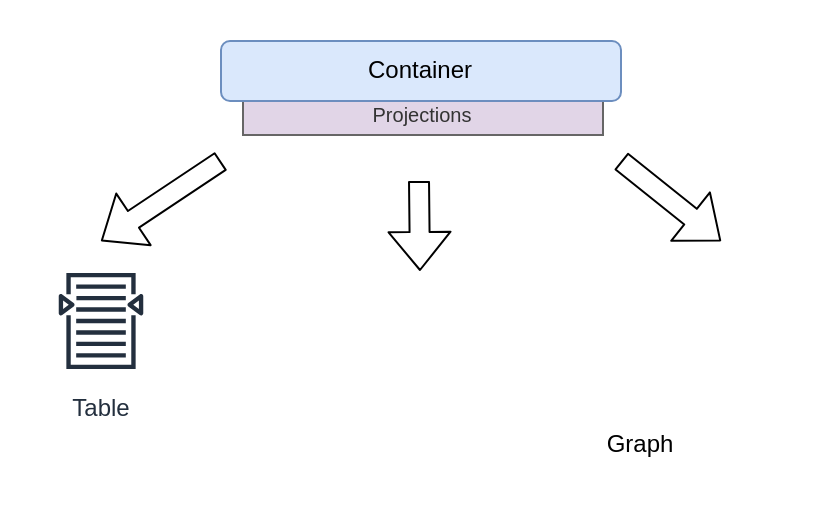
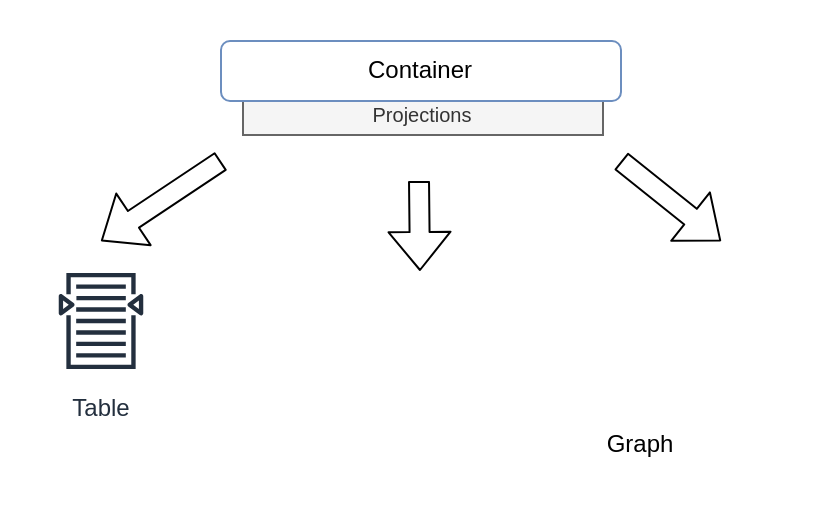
node "Container": fillcolor #dae8fc -> #ffffff
node "Projections": fillcolor #e1d5e7 -> #f5f5f5
